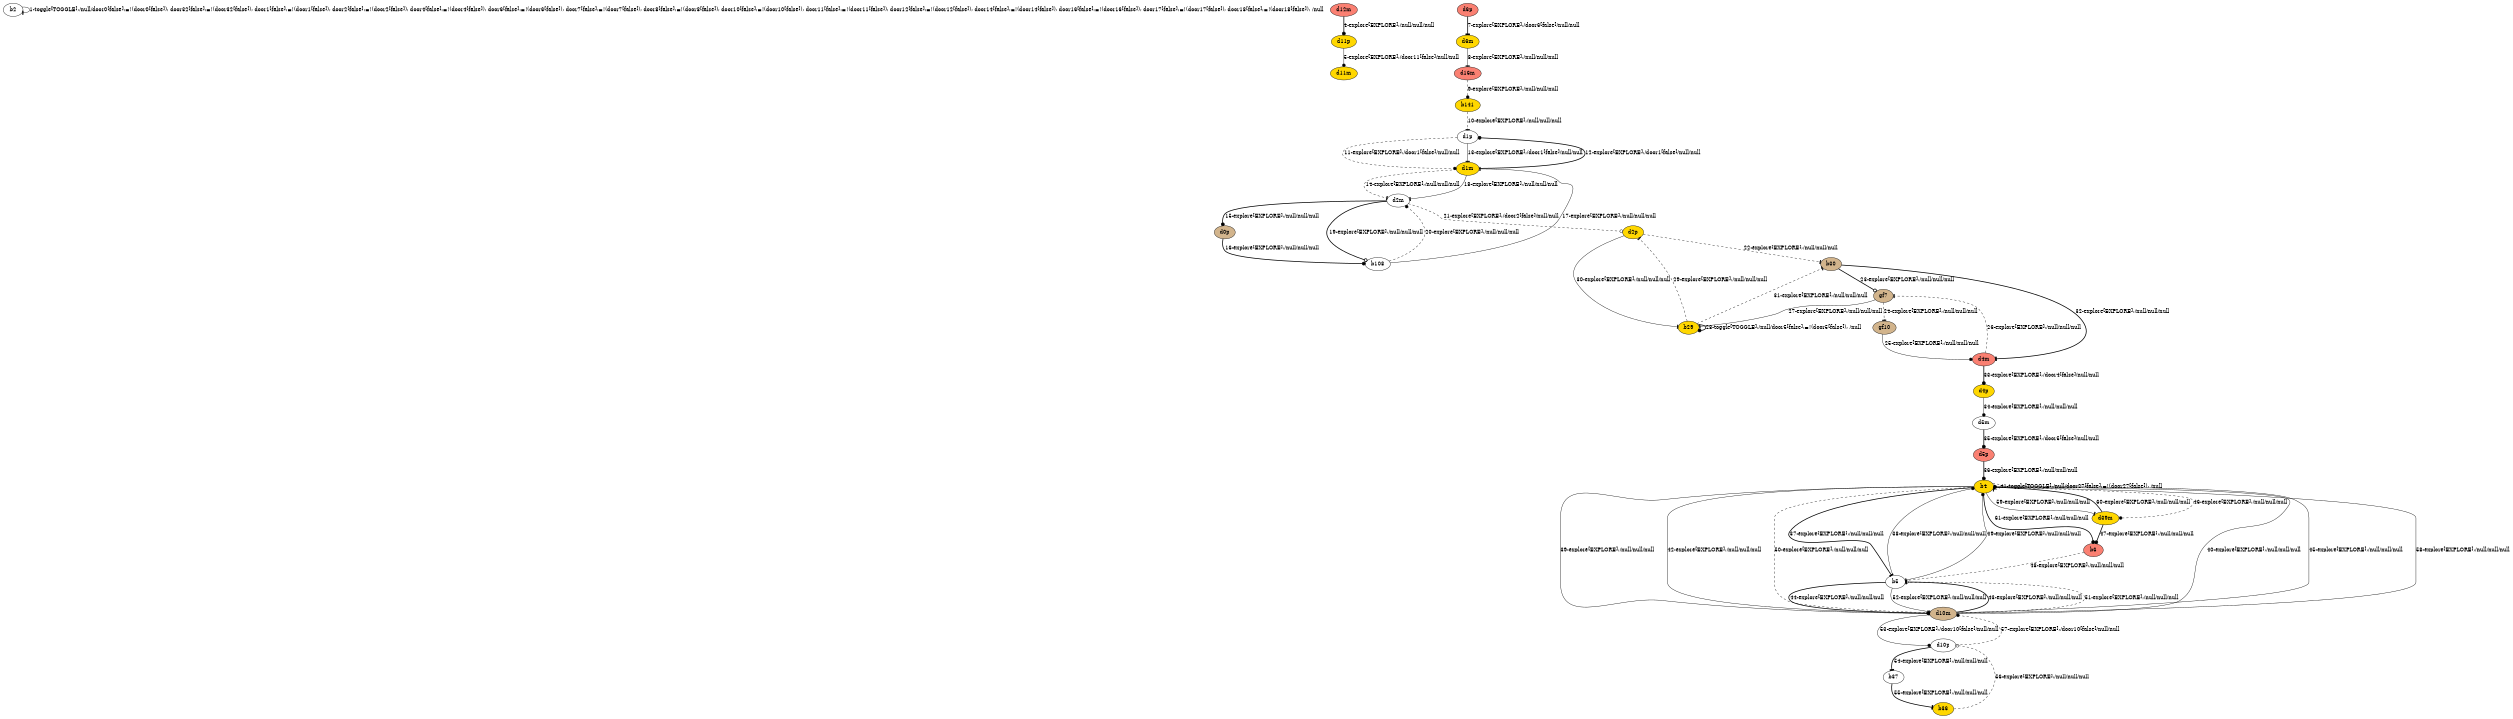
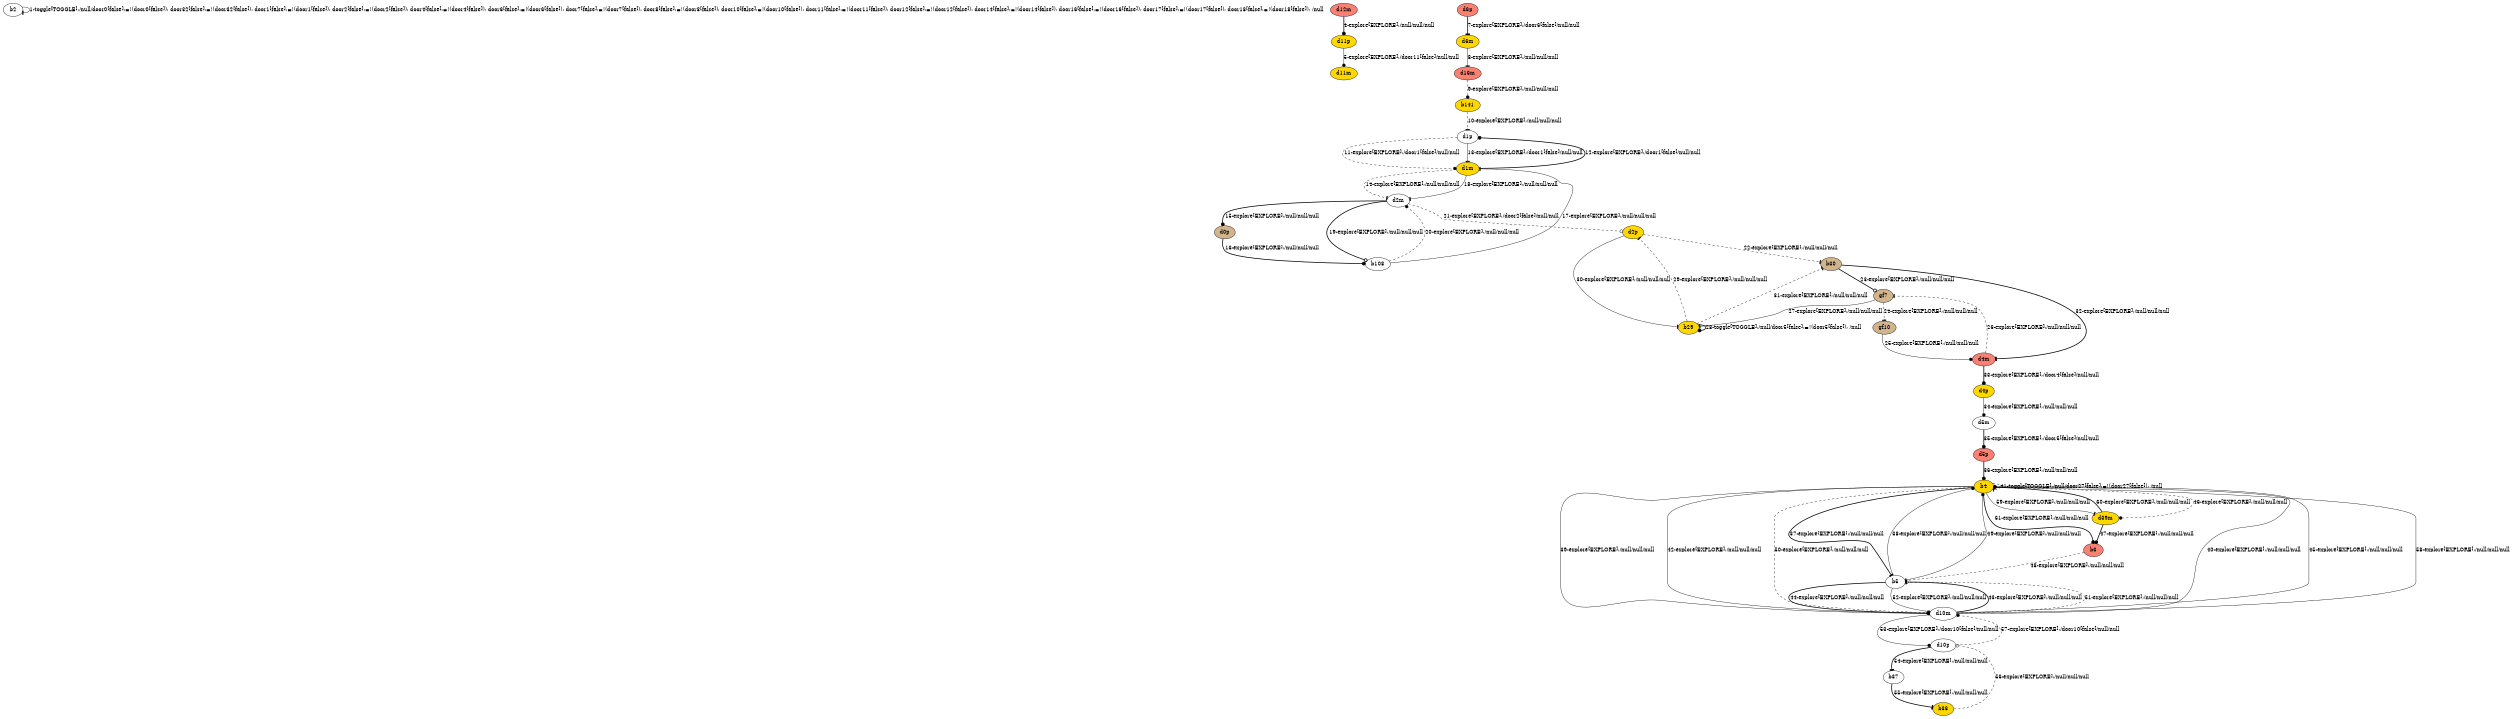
node "d10m": fillcolor tan -> white
